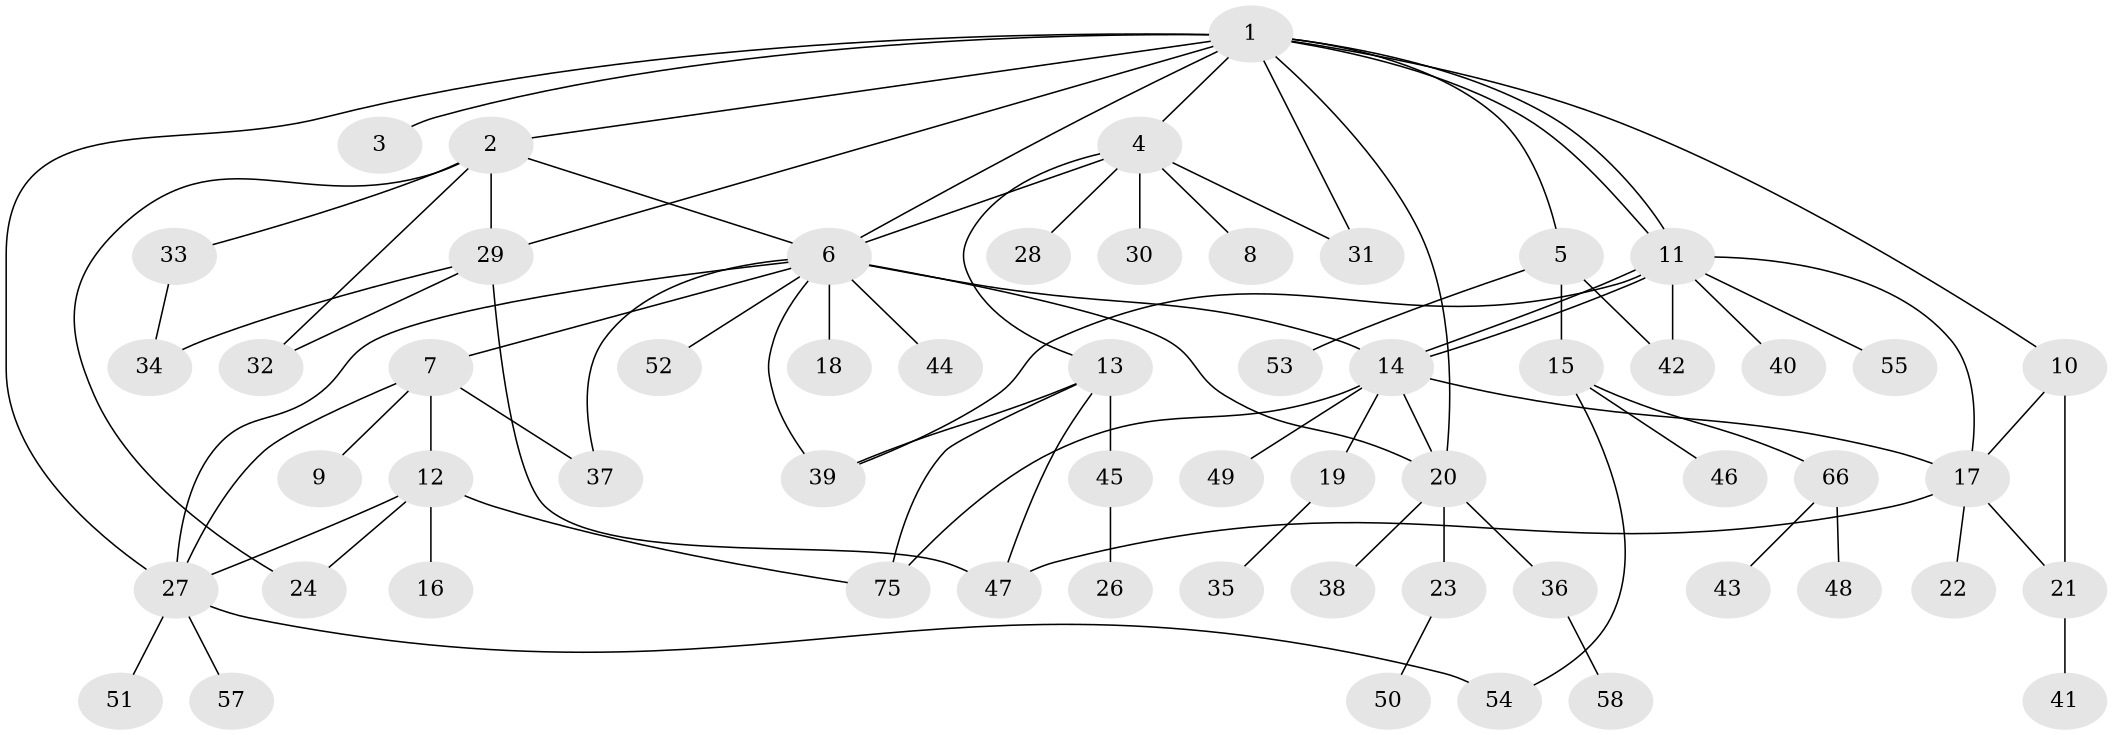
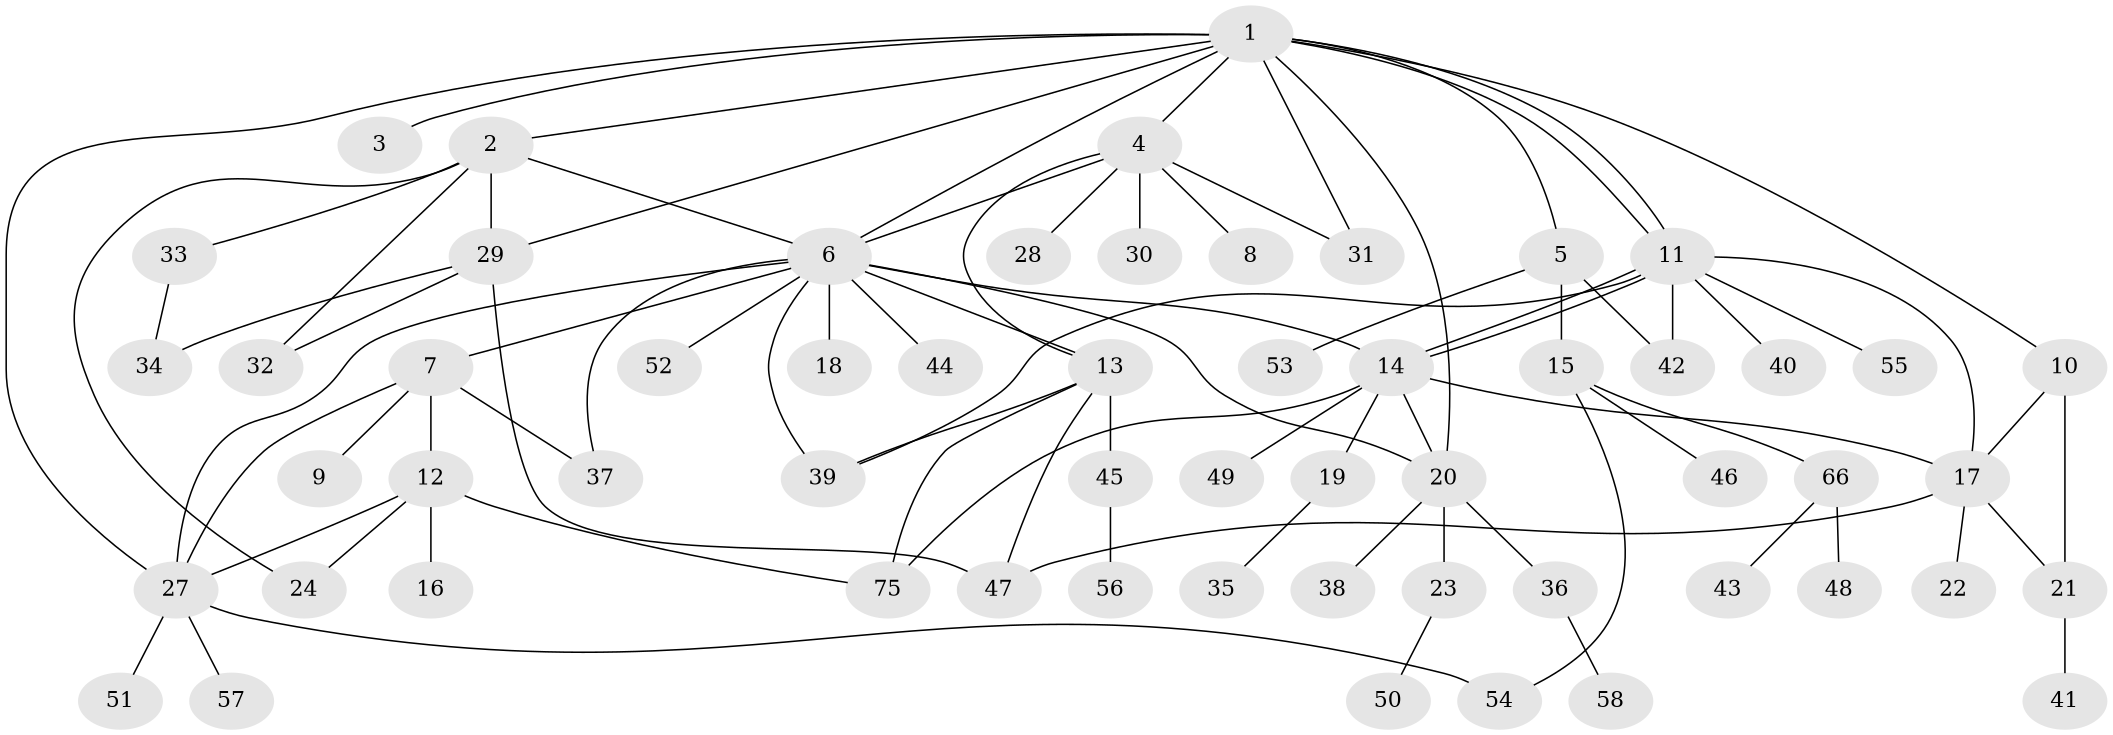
edge "6" -- "13": added
node "26": label "26" -> "56"
